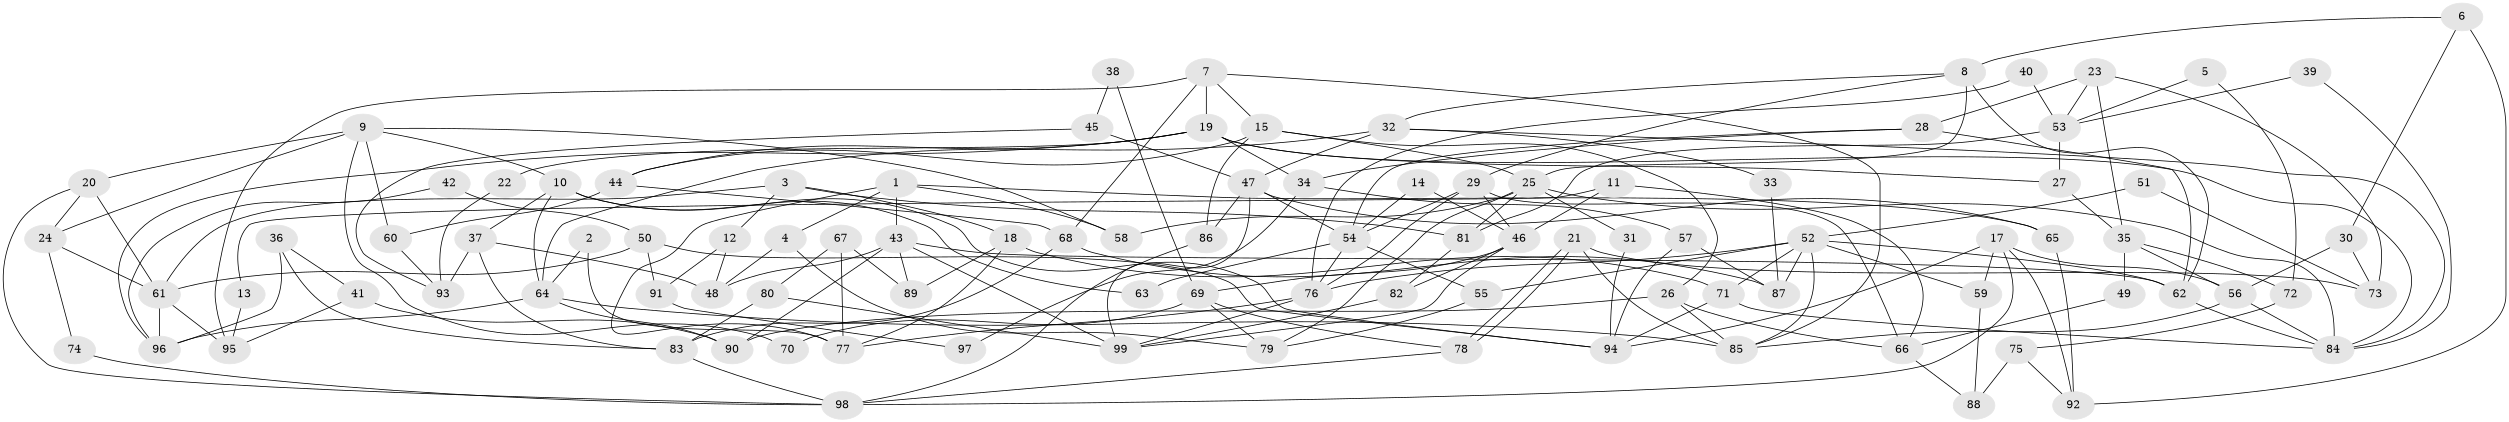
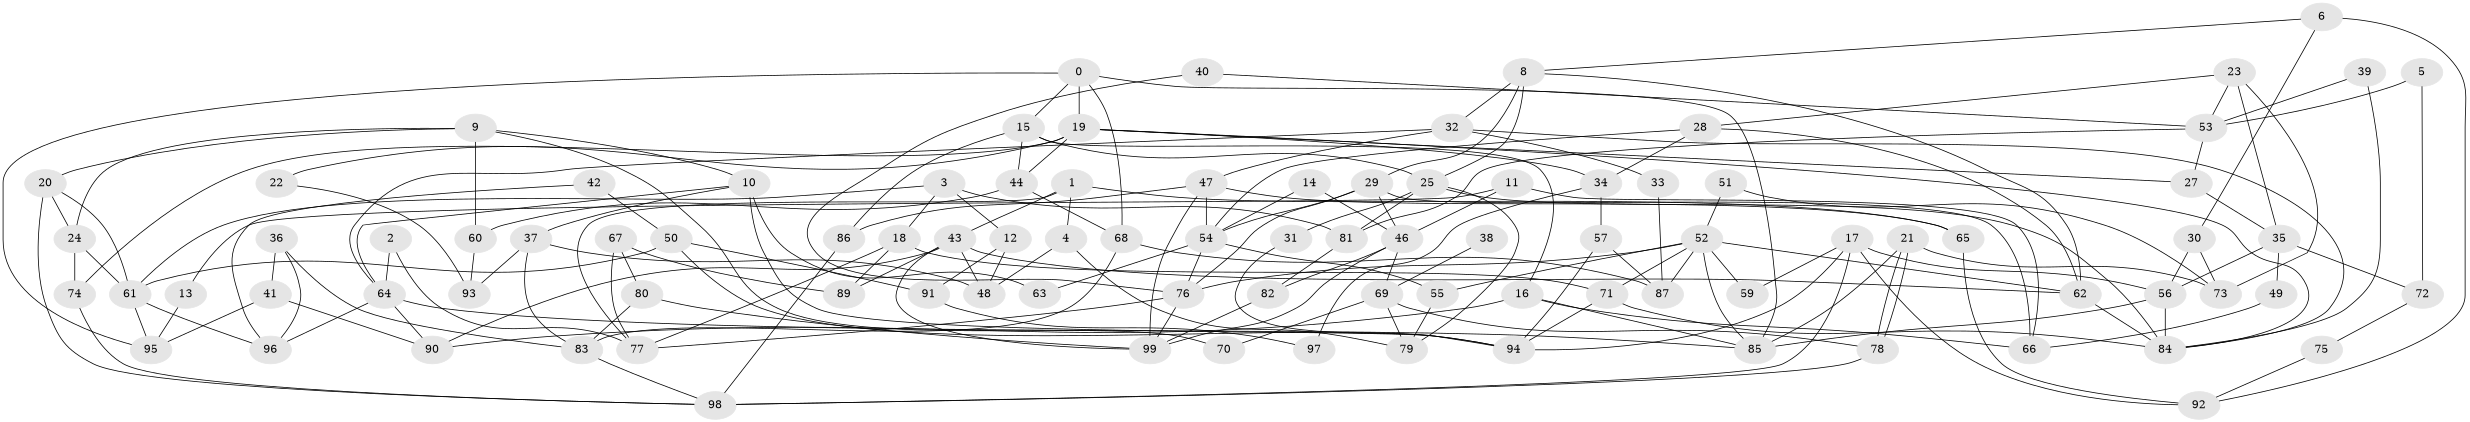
node "7": label "7" -> "0"
node "45": removed
edge "19" -- "96": now "19" -- "74"
node "58": removed
node "26": label "26" -> "16"
node "88": removed
